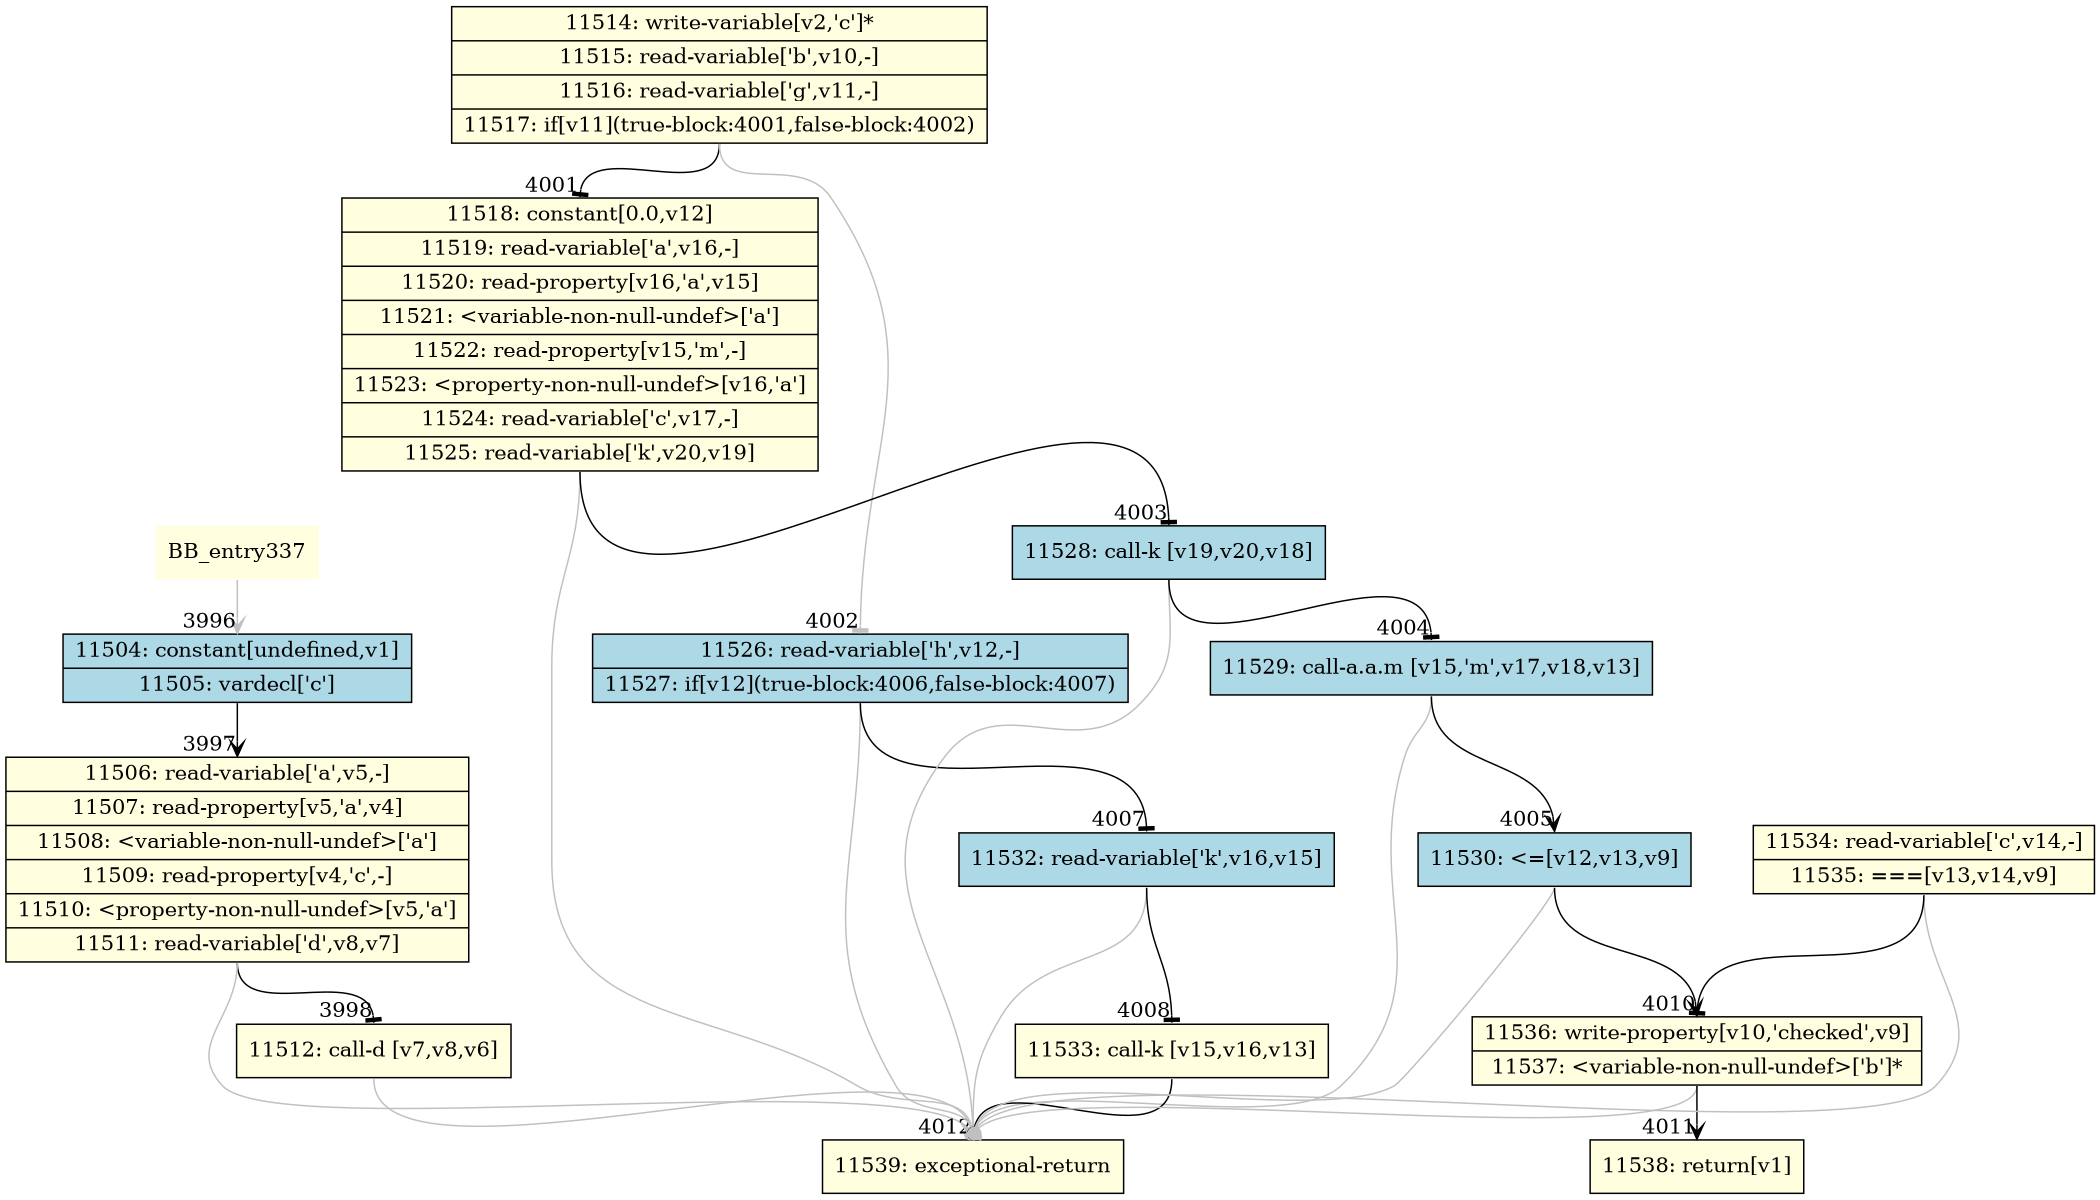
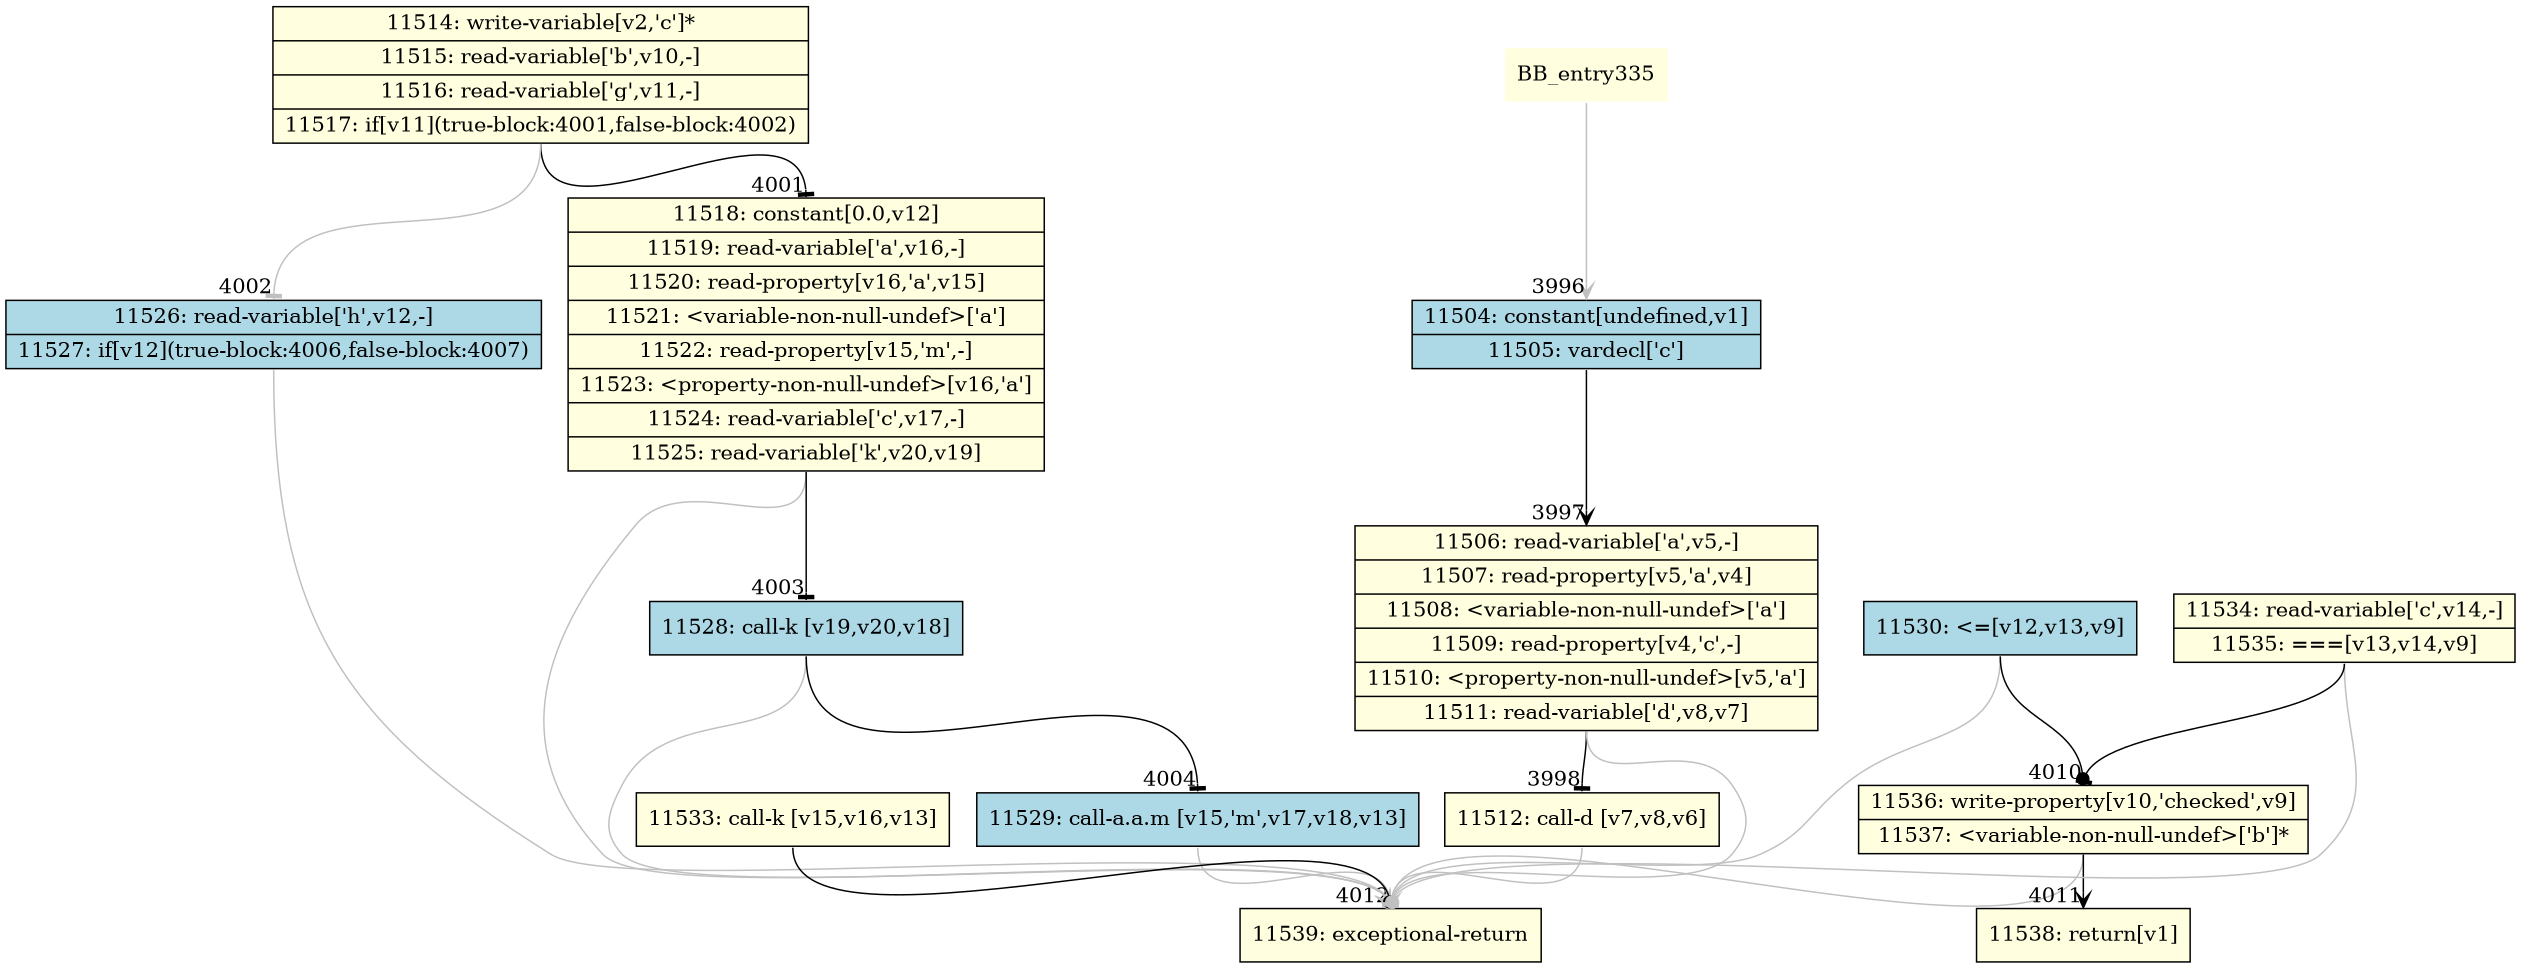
node "BB_entry337": label "BB_entry337" -> "BB_entry335"
edge "11529: call-a.a.m [v15,'m',v17,v18,v13]" -> "11530: <=[v12,v13,v9]": removed
node "11532: read-variable['k',v16,v15]": removed
edge "11530: <=[v12,v13,v9]" -> "11536: write-property[v10,'checked',v9]": arrowhead vee -> dot
